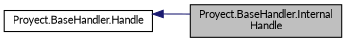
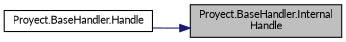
edge "Proyect.BaseHandler.Internal Handle" -> "Proyect.BaseHandler.Handle": reversed
